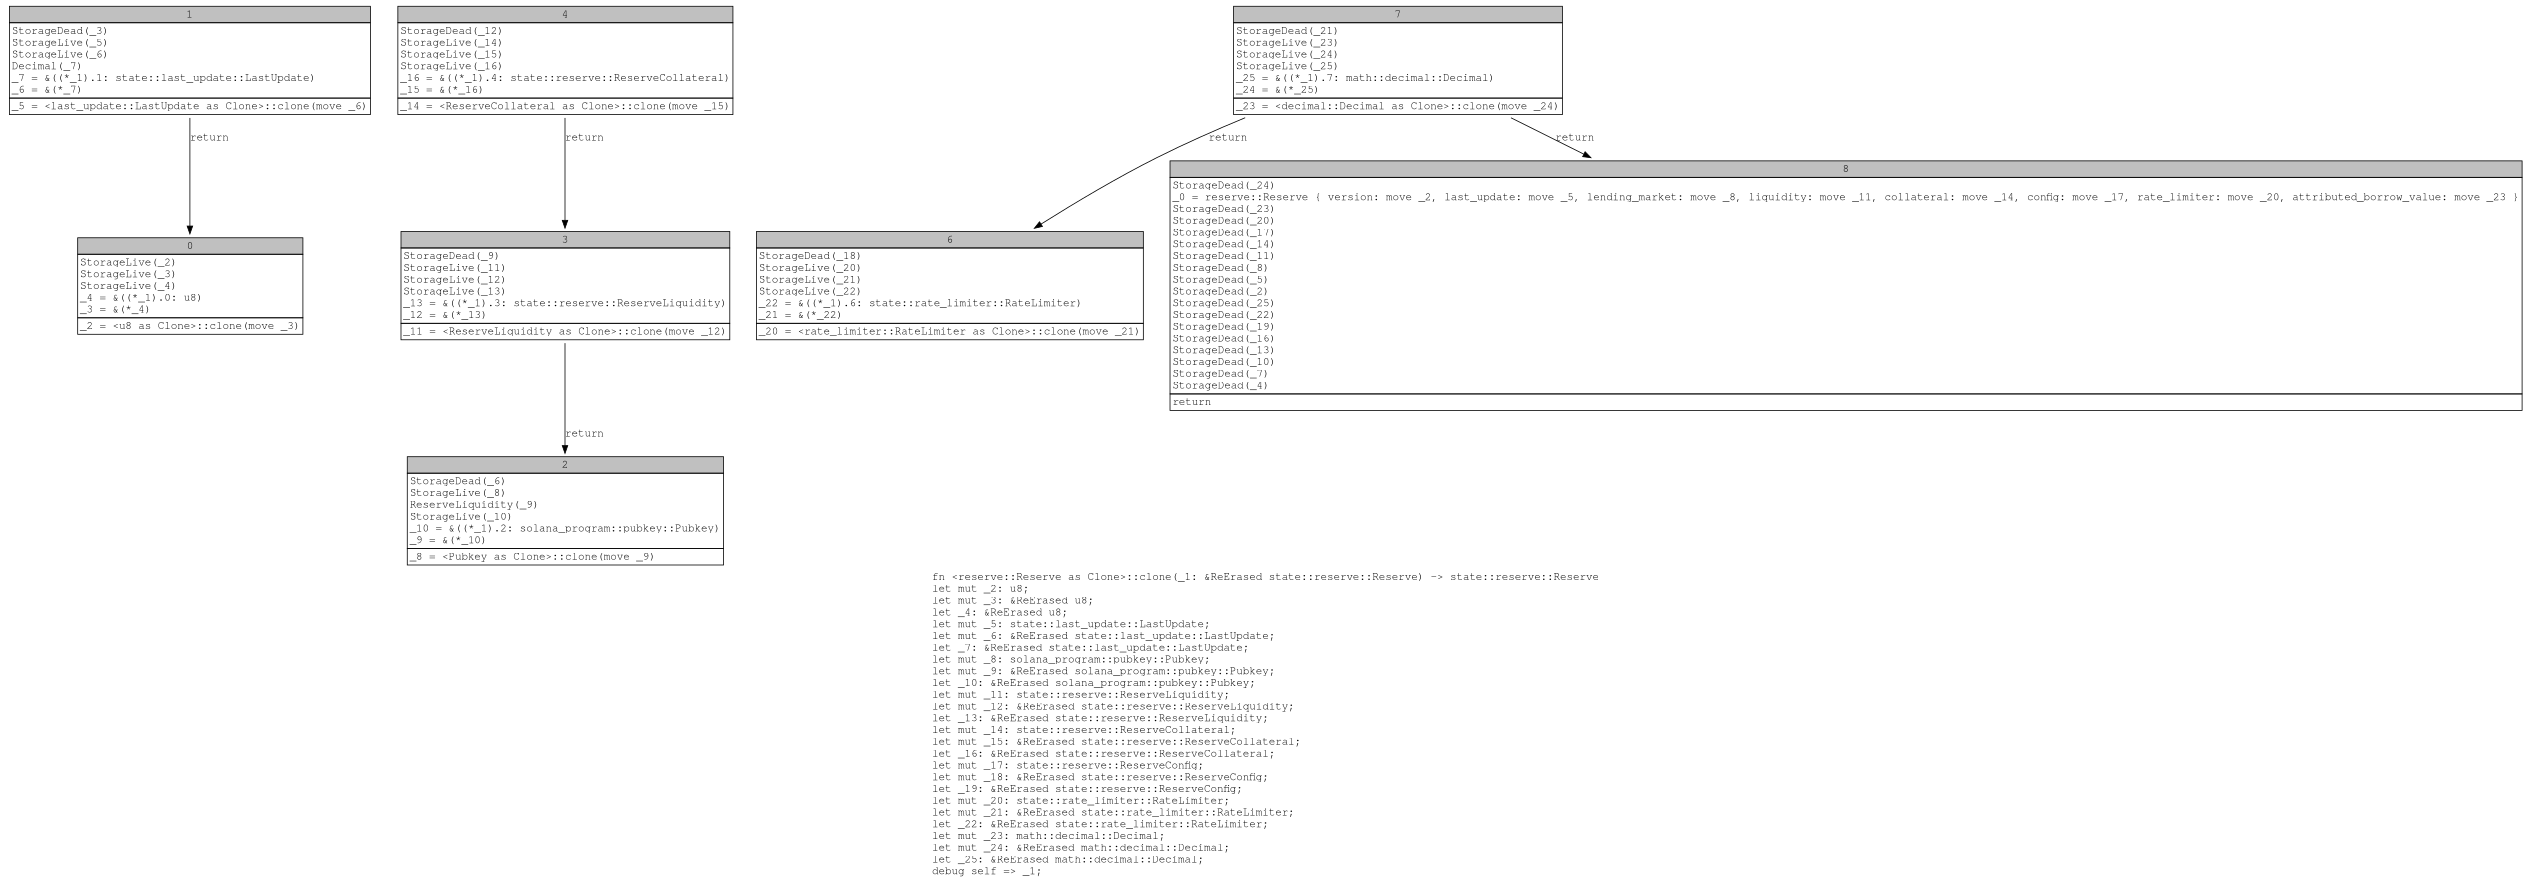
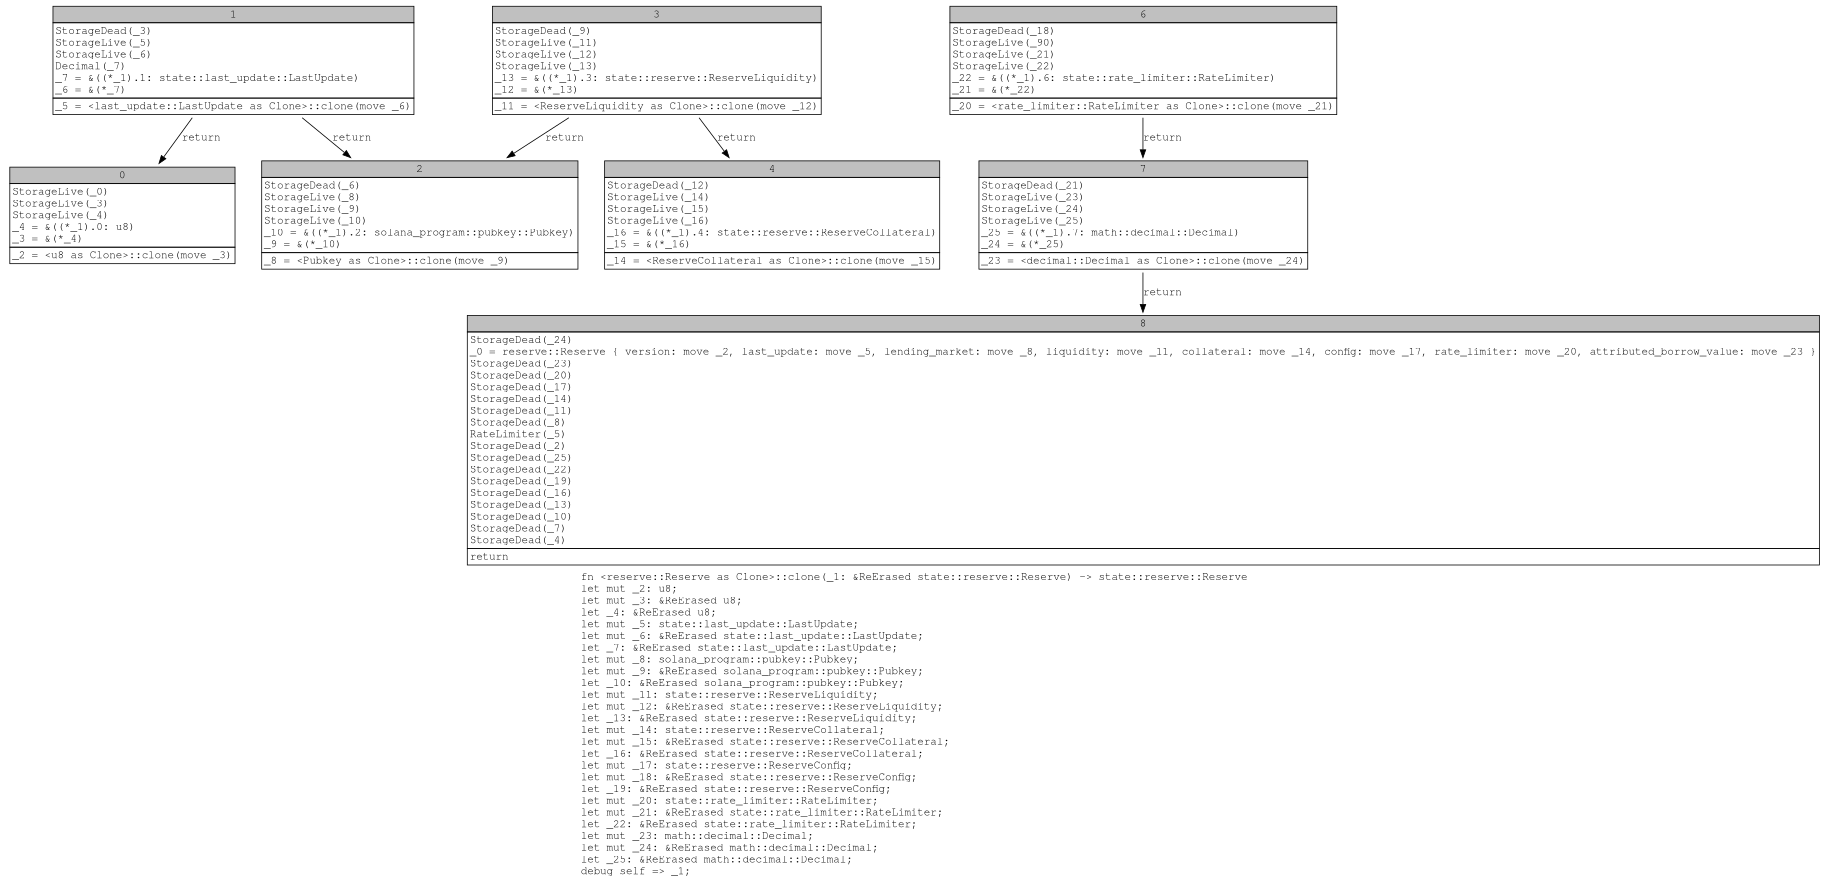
edge "1" -> "2": added, label "return"
edge "7" -> "6": reversed
edge "4" -> "3": reversed
node "0": text "StorageLive(_2)" -> "StorageLive(_0)"
node "6": text "StorageLive(_20)" -> "StorageLive(_90)"
node "8": text "StorageDead(_5)" -> "RateLimiter(_5)"
node "2": text "ReserveLiquidity(_9)" -> "StorageLive(_9)"
